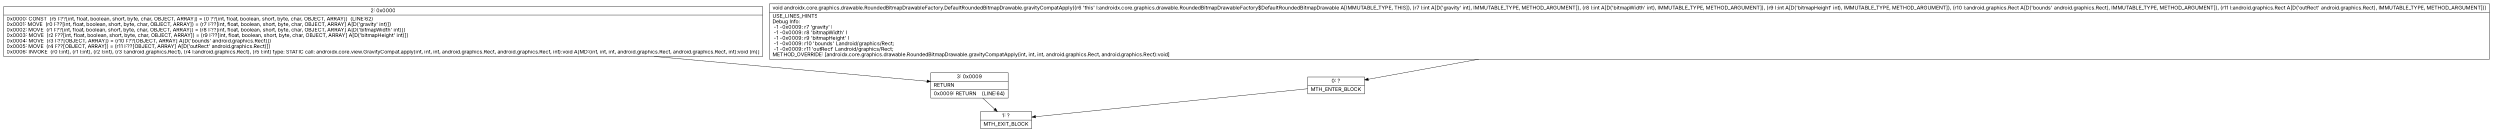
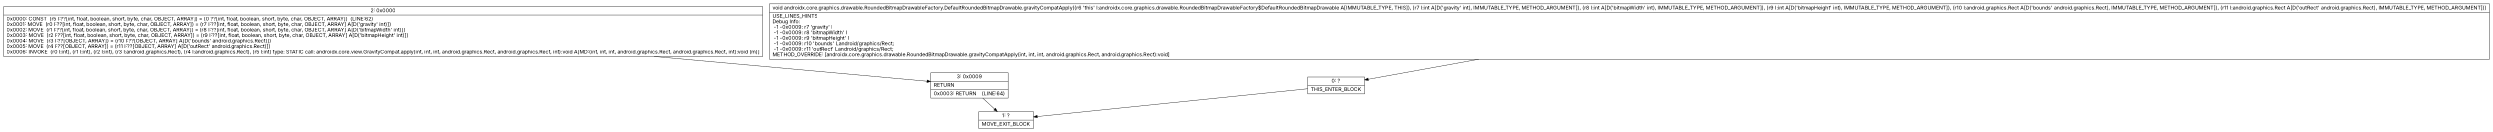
node "0: ?": text "MTH_ENTER_BLOCK" -> "THIS_ENTER_BLOCK"
node "3: 0x0009": text "0x0009: RETURN    (LINE:64)" -> "0x0003: RETURN    (LINE:64)"
node "1: ?": text "MTH_EXIT_BLOCK" -> "MOVE_EXIT_BLOCK"
